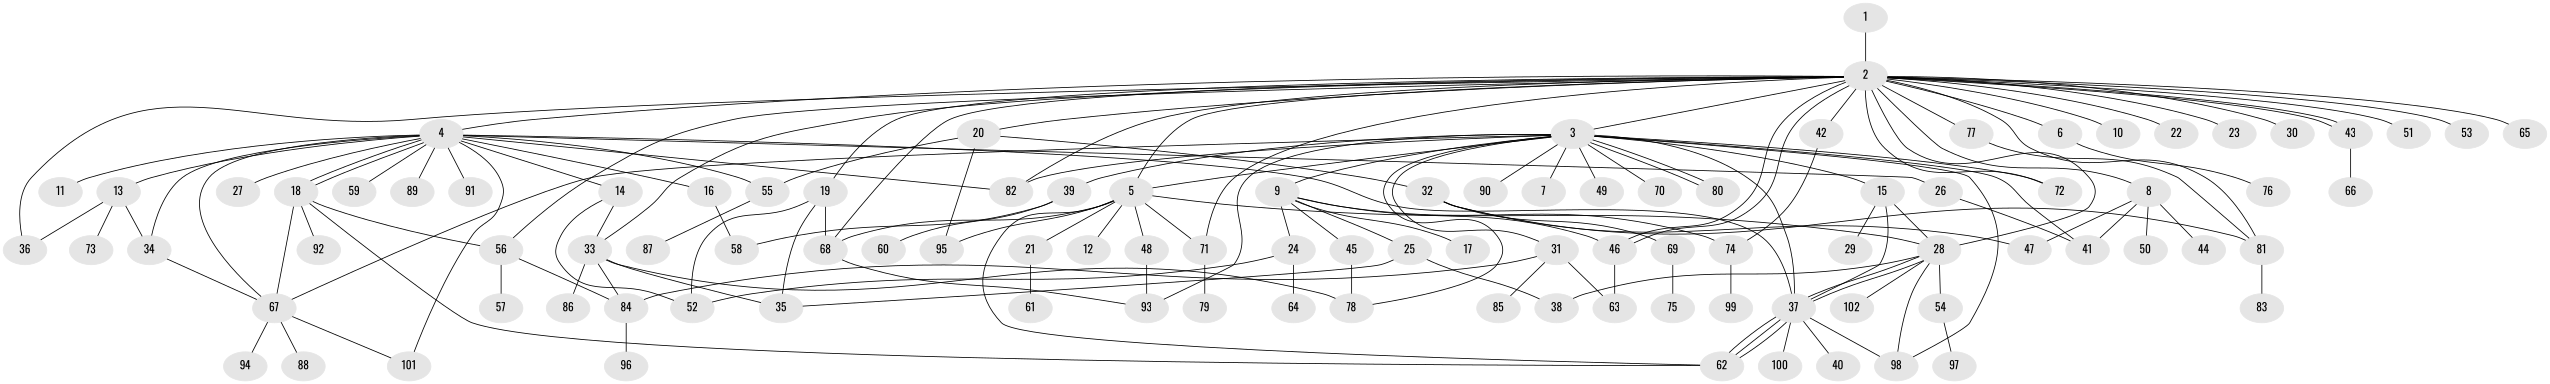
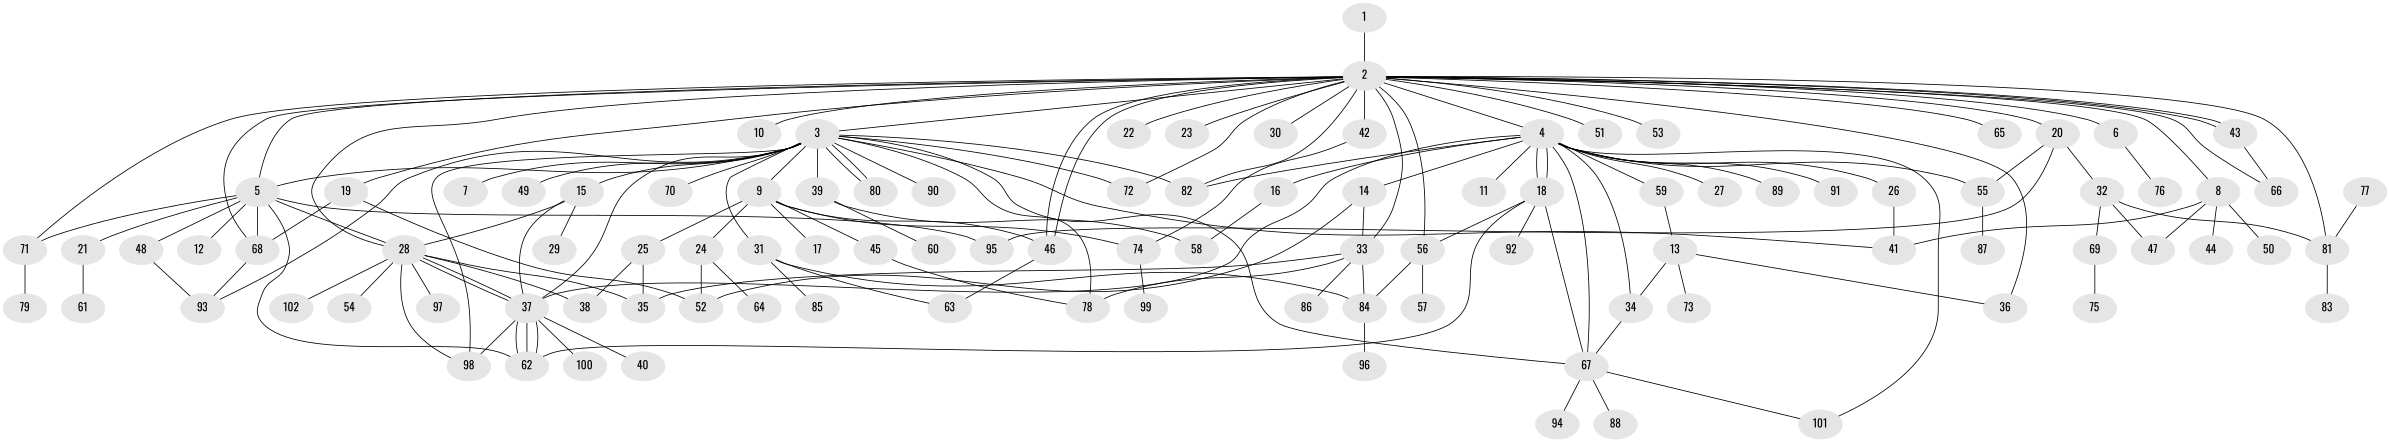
edge "2" -- "77": now "2" -- "66"
edge "4" -- "13": now "59" -- "13"
edge "19" -- "35": now "28" -- "35"
edge "54" -- "97": now "28" -- "97"
